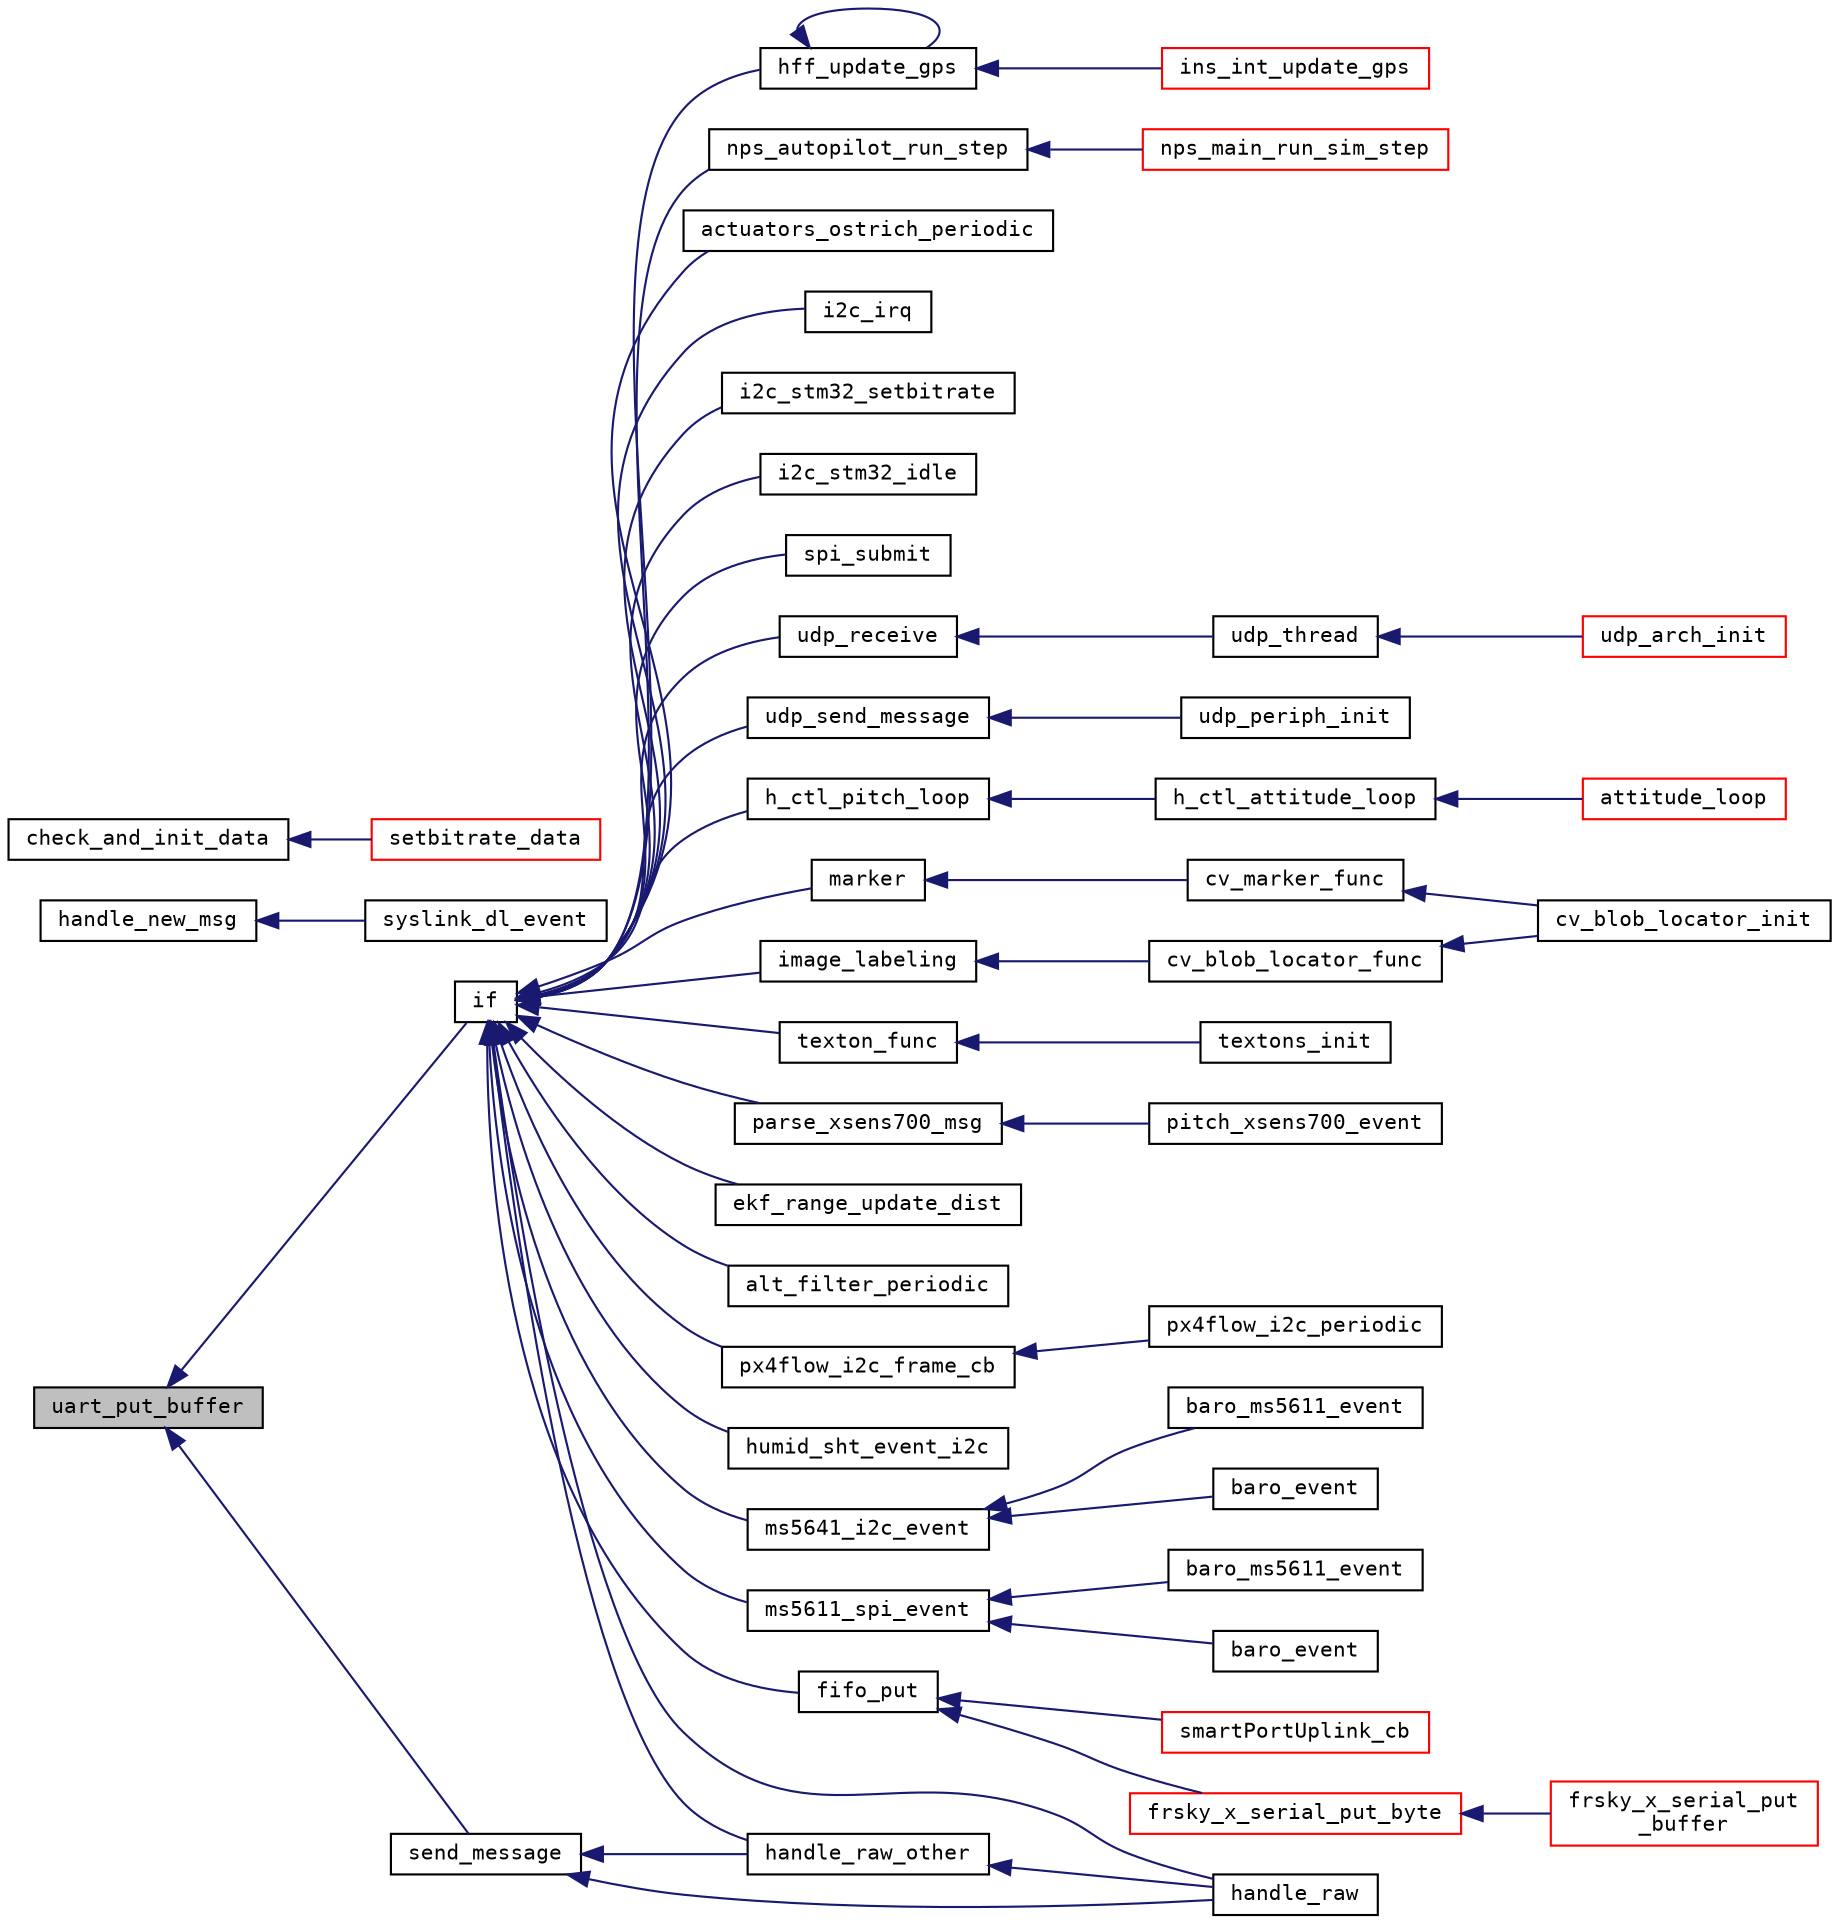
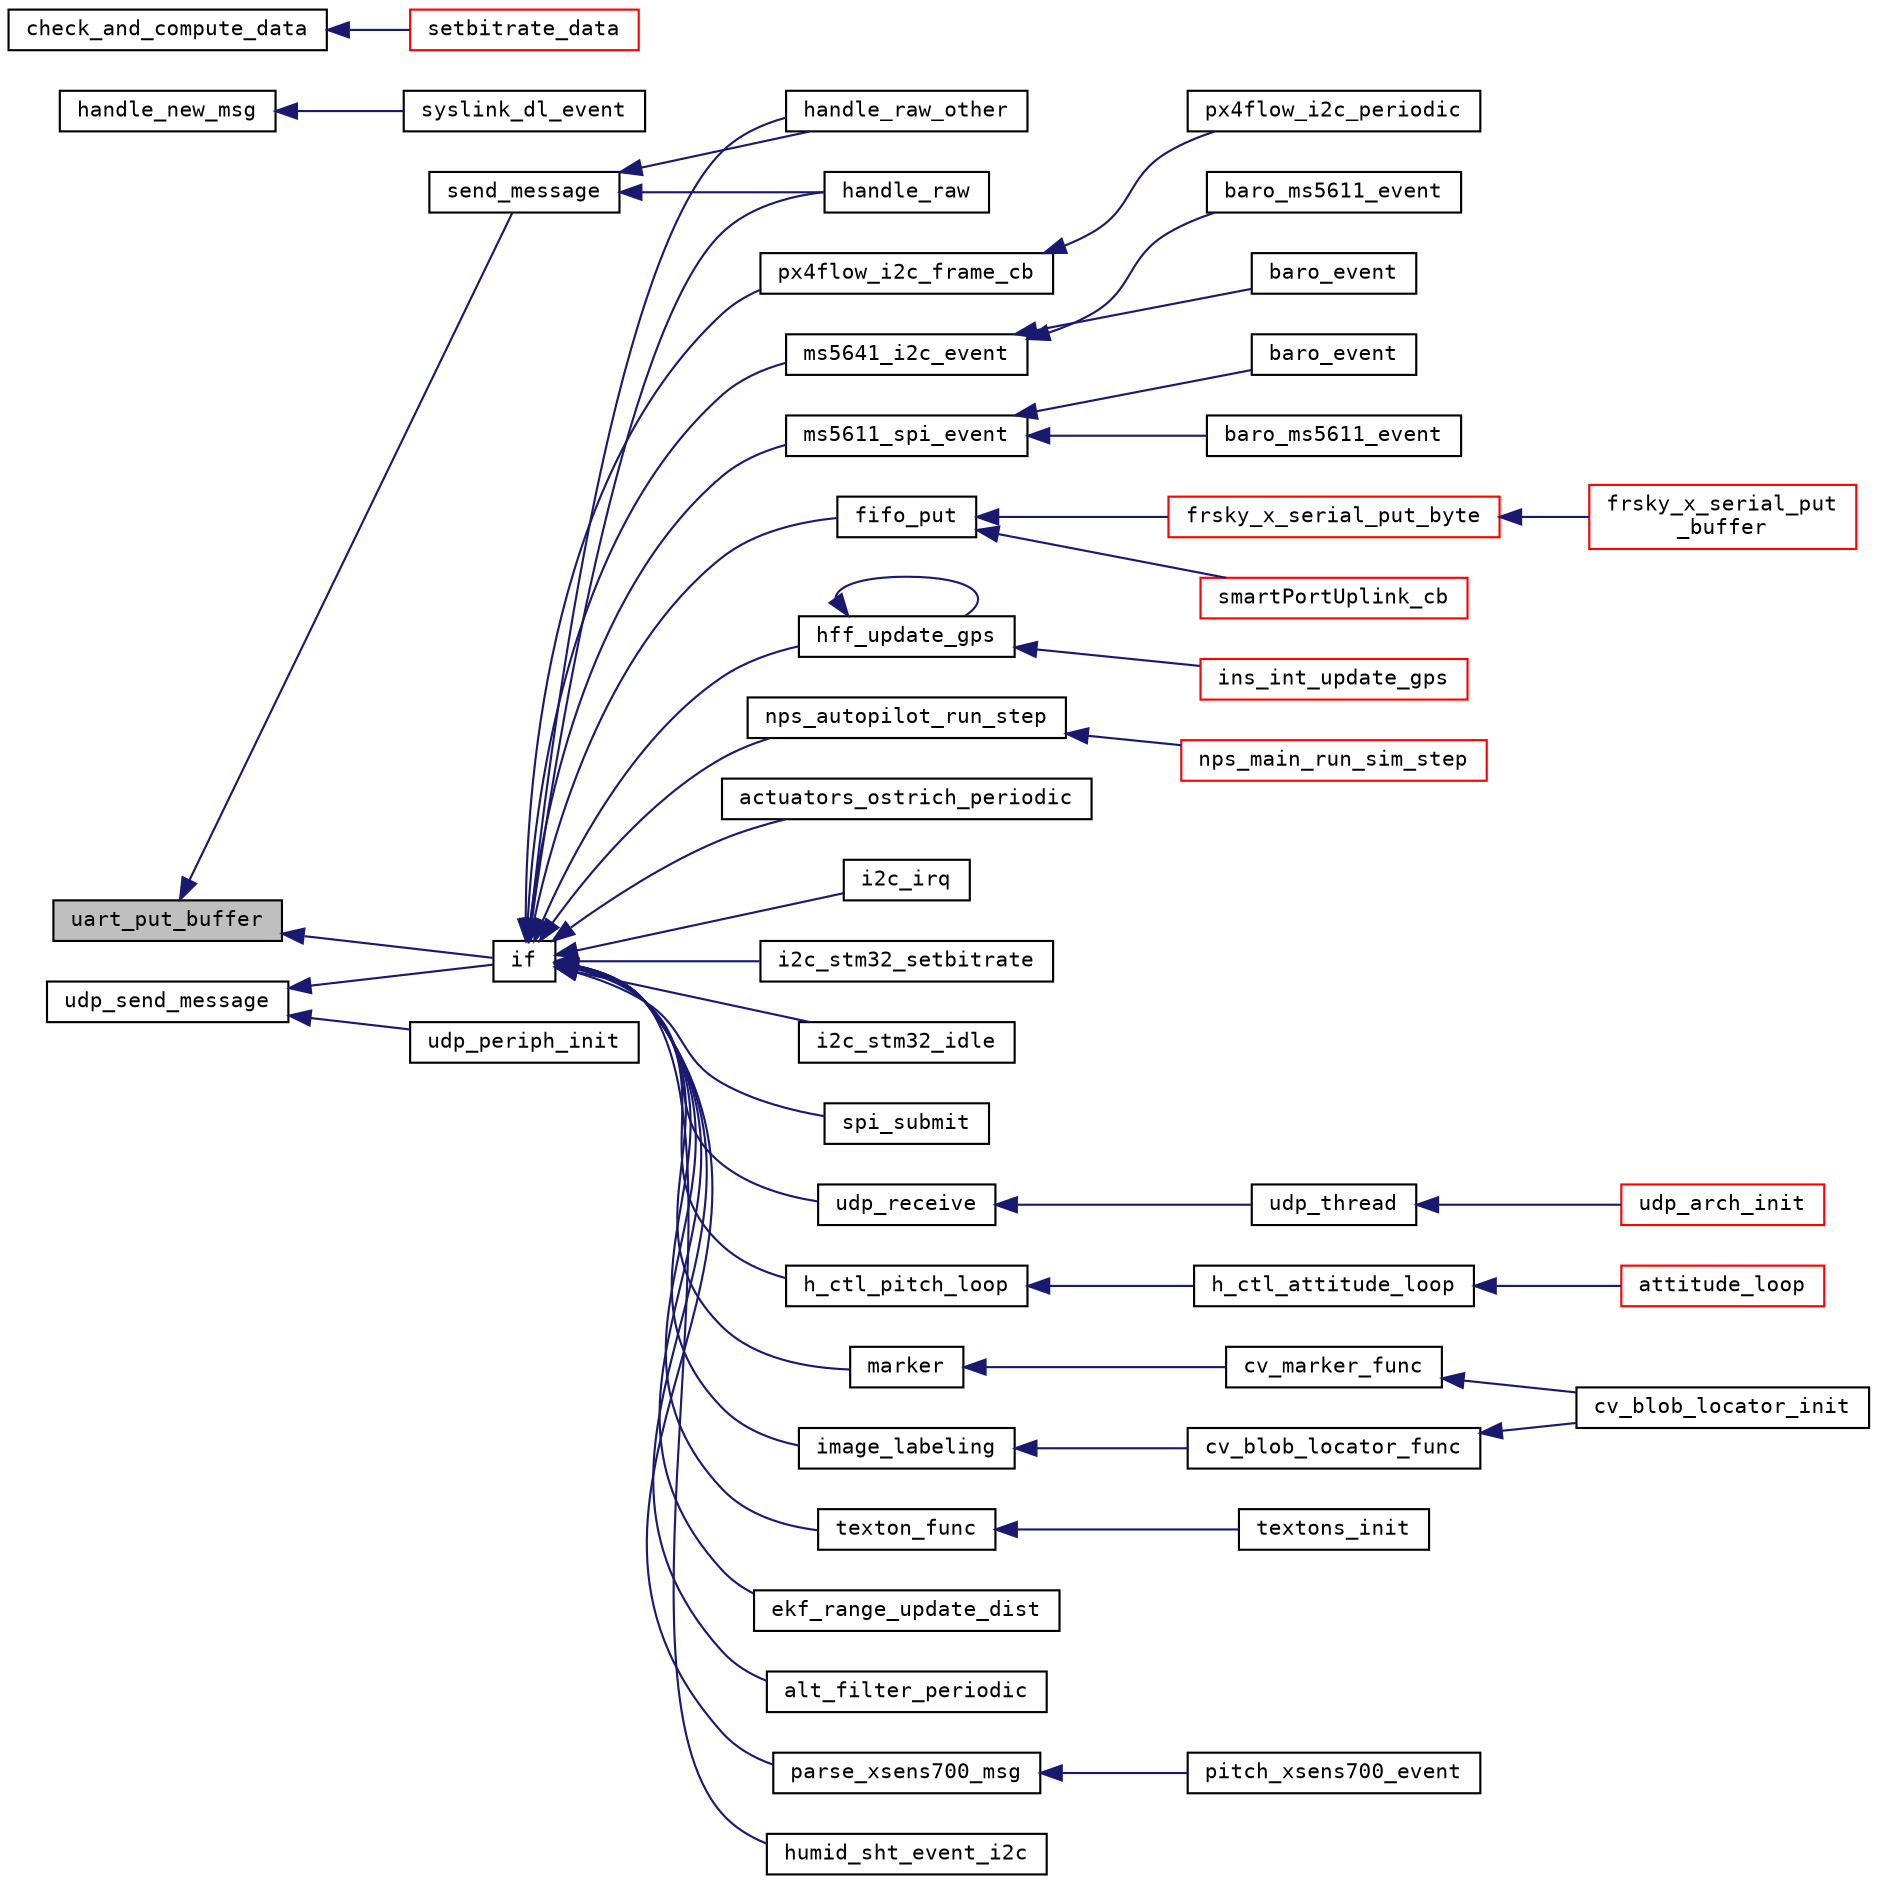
node "check_and_init_data": label "check_and_init_data" -> "check_and_compute_data"
edge "udp_send_message" -> "if": reversed
edge "handle_raw" -> "handle_raw_other": removed
